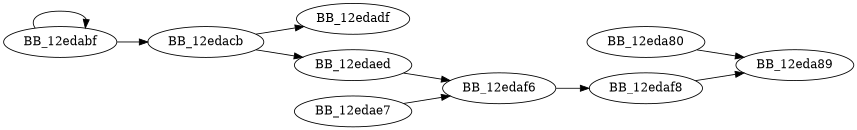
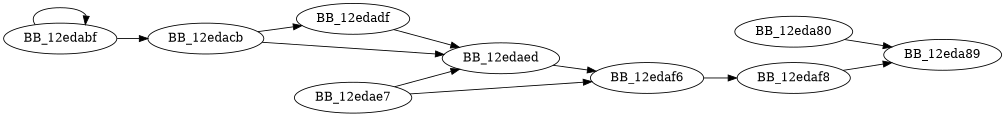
edge "BB_12edadf" -> "BB_12edaed": added
edge "BB_12edae7" -> "BB_12edaed": added
